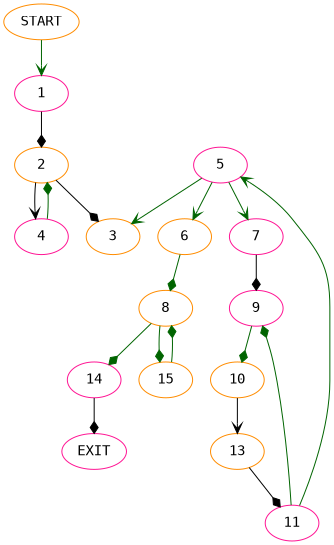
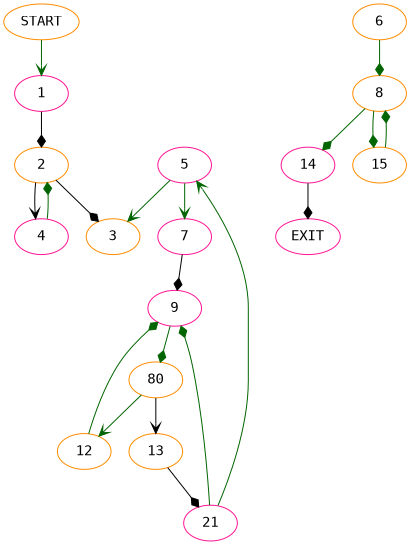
edge "5" -> "6": removed
node "10": label "10" -> "80"
node "12": added
node "11": label "11" -> "21"
